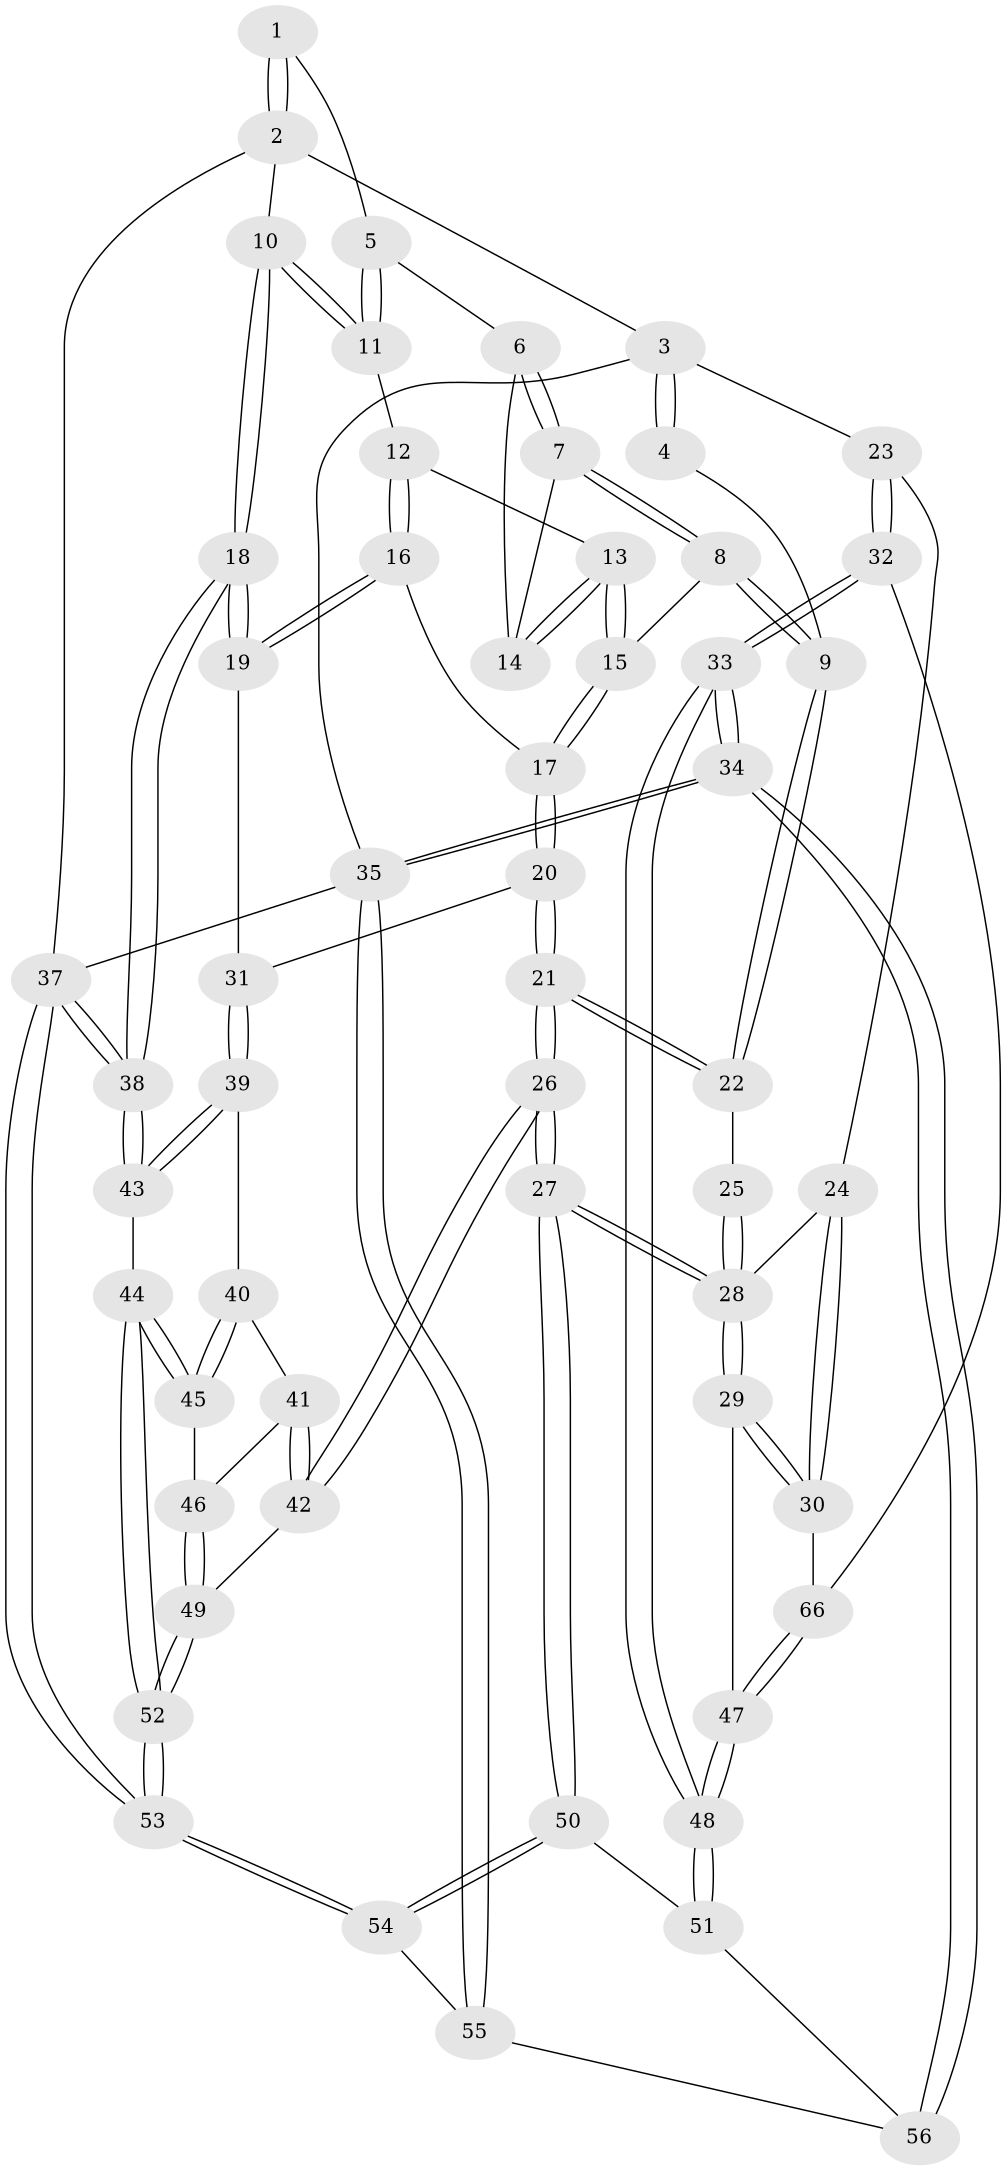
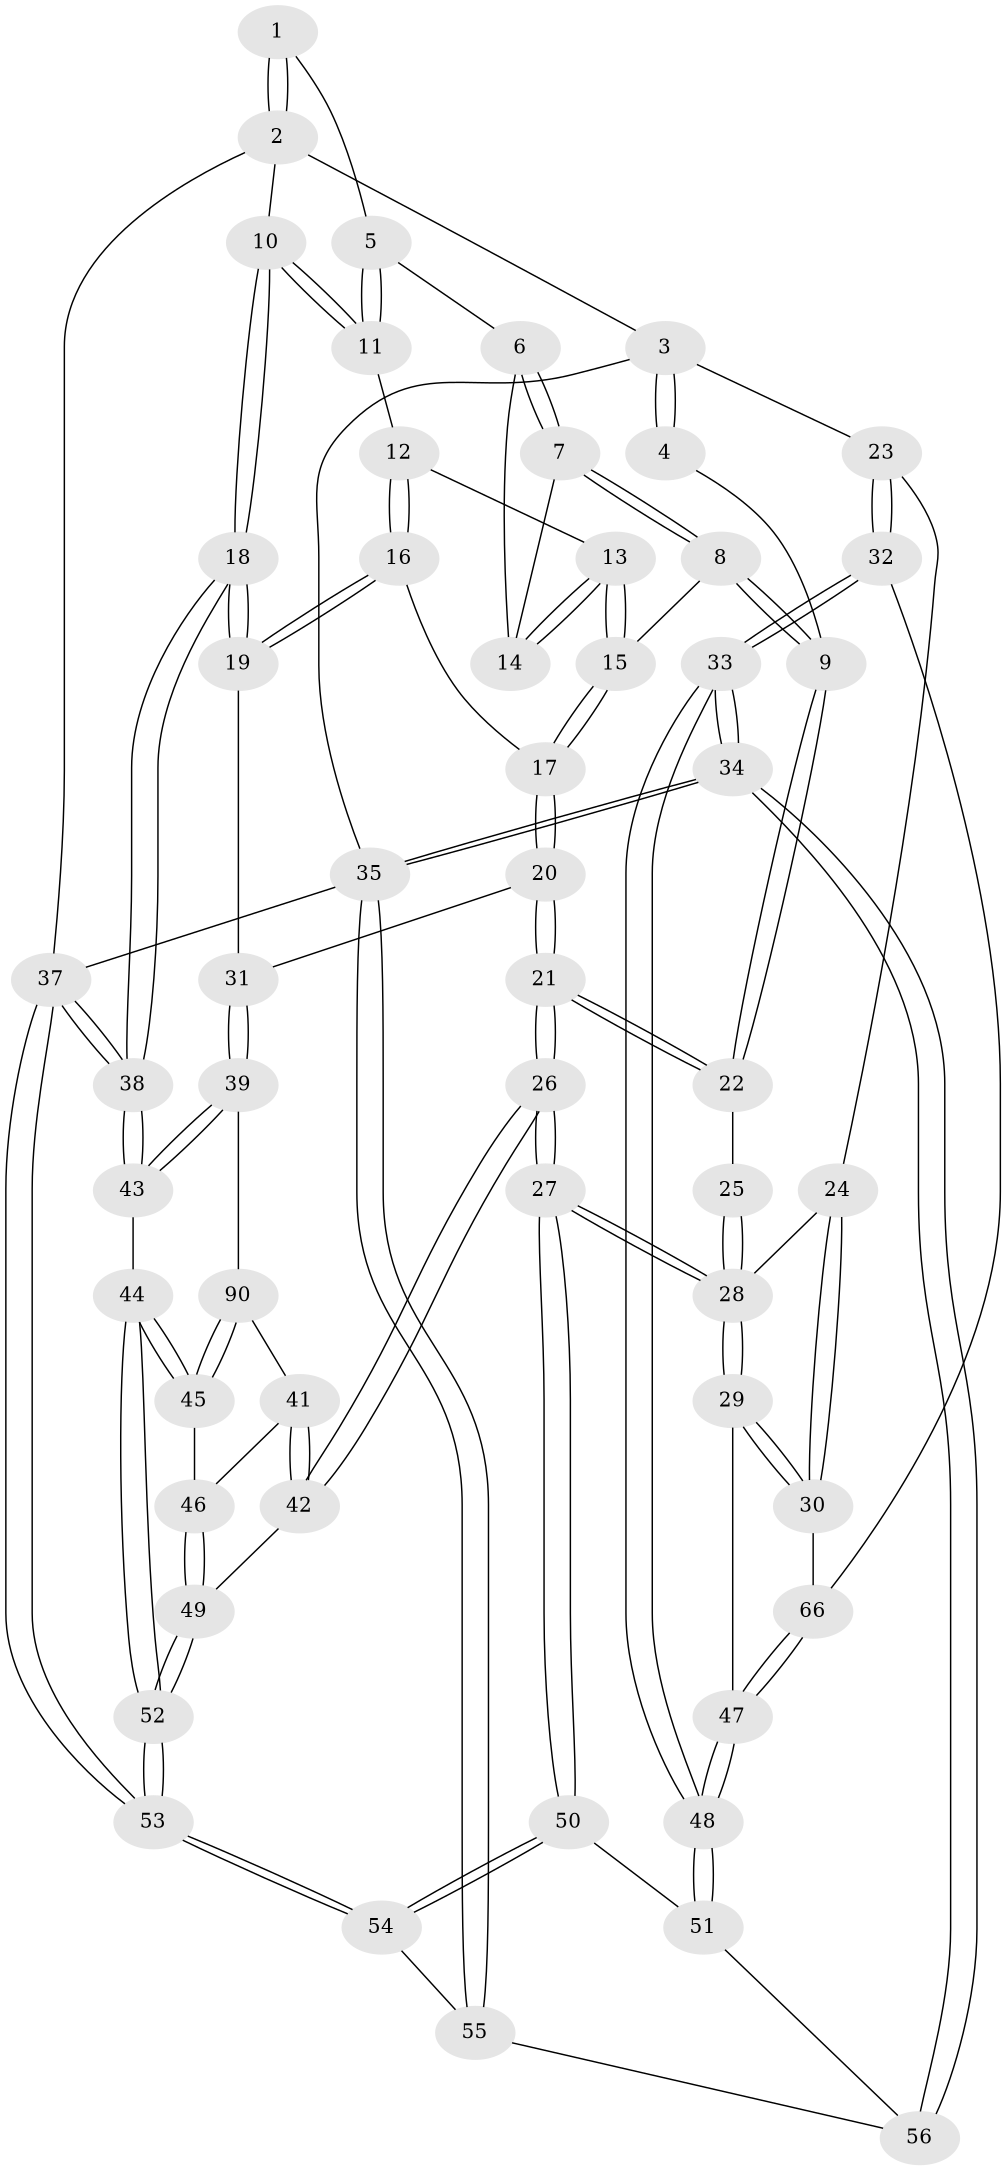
node "40": label "40" -> "90"
